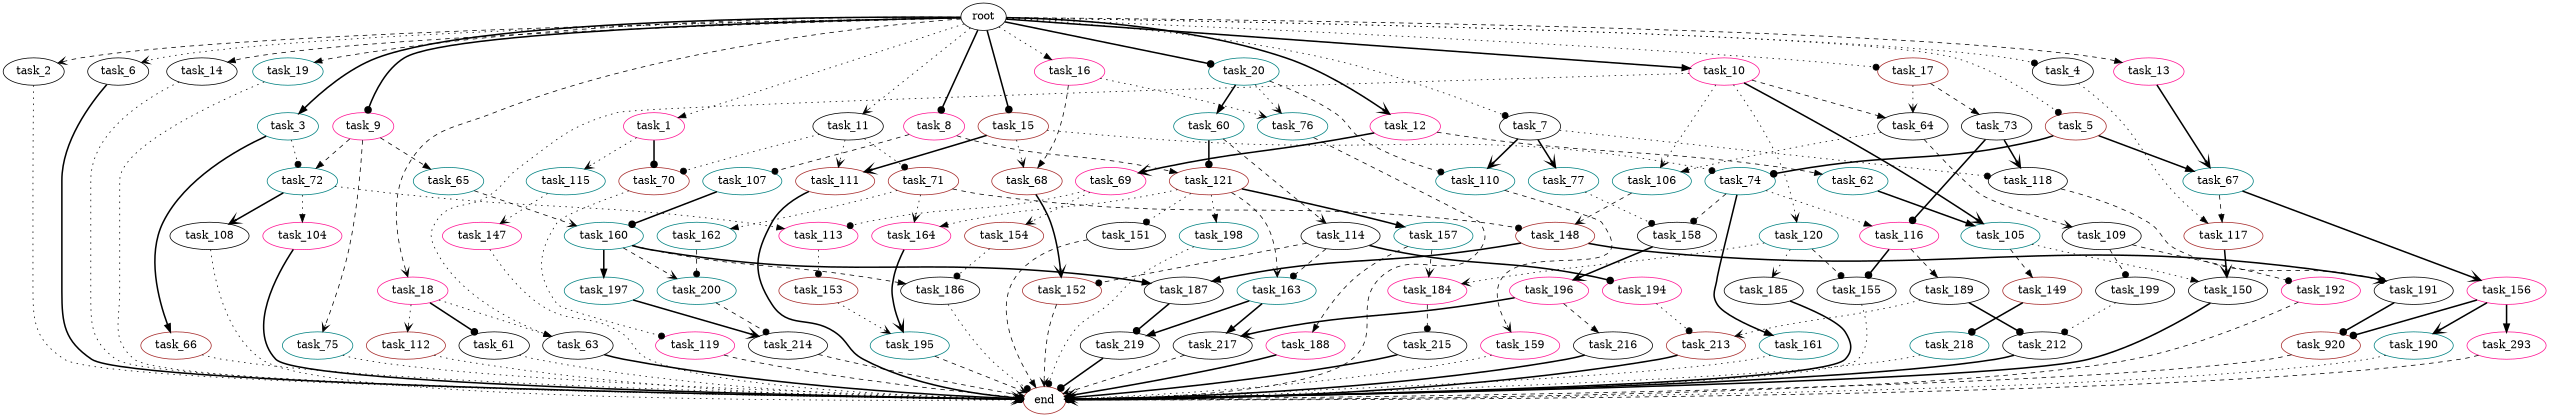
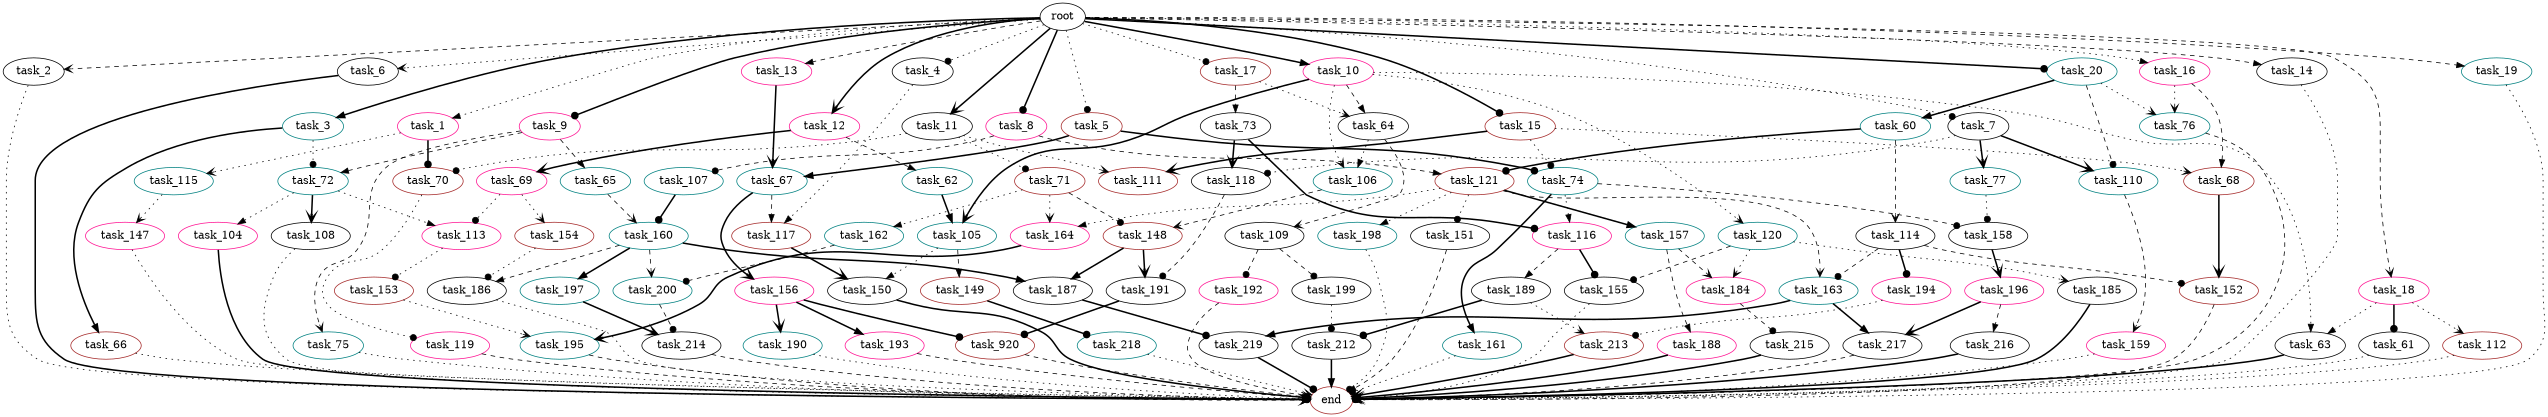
edge "root" -> "task_11": style dotted -> bold
edge "task_111" -> "end": removed
node "task_293": label "task_293" -> "task_193"
